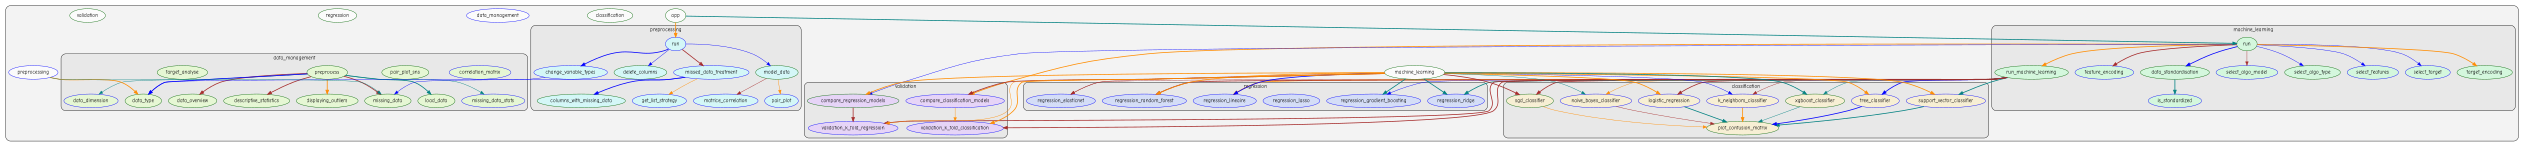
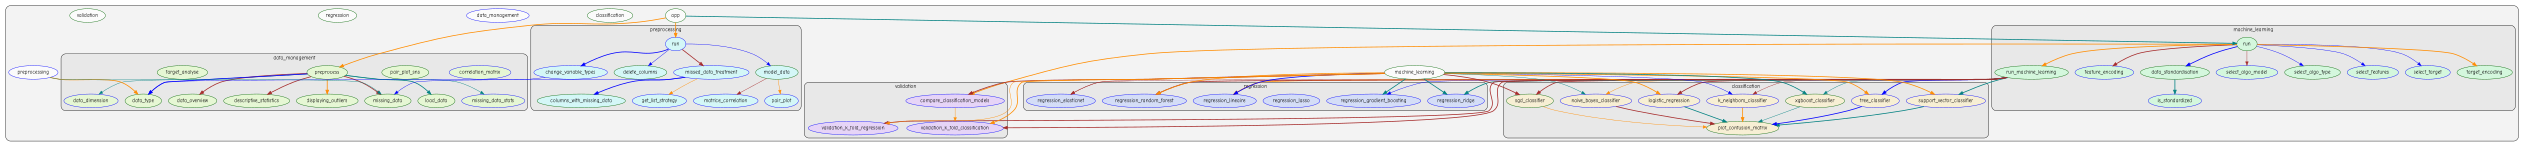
edge "app" -> "preprocess": added
node "compare_regression_models": removed
edge "naive_bayes_classifier" -> "plot_confusion_matrix": style solid -> bold
